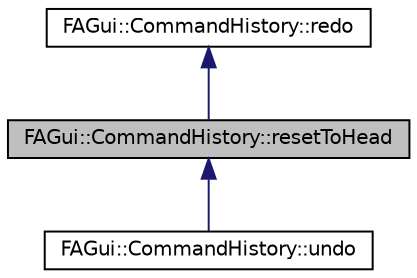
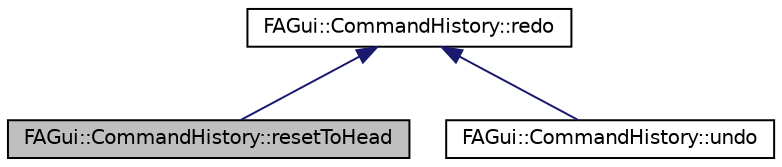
edge "FAGui::CommandHistory::undo" -> "FAGui::CommandHistory::resetToHead": now "FAGui::CommandHistory::undo" -> "FAGui::CommandHistory::redo"
